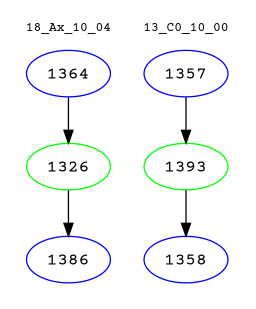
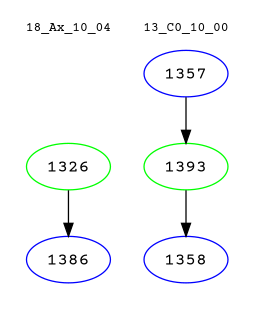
node "1364": removed
